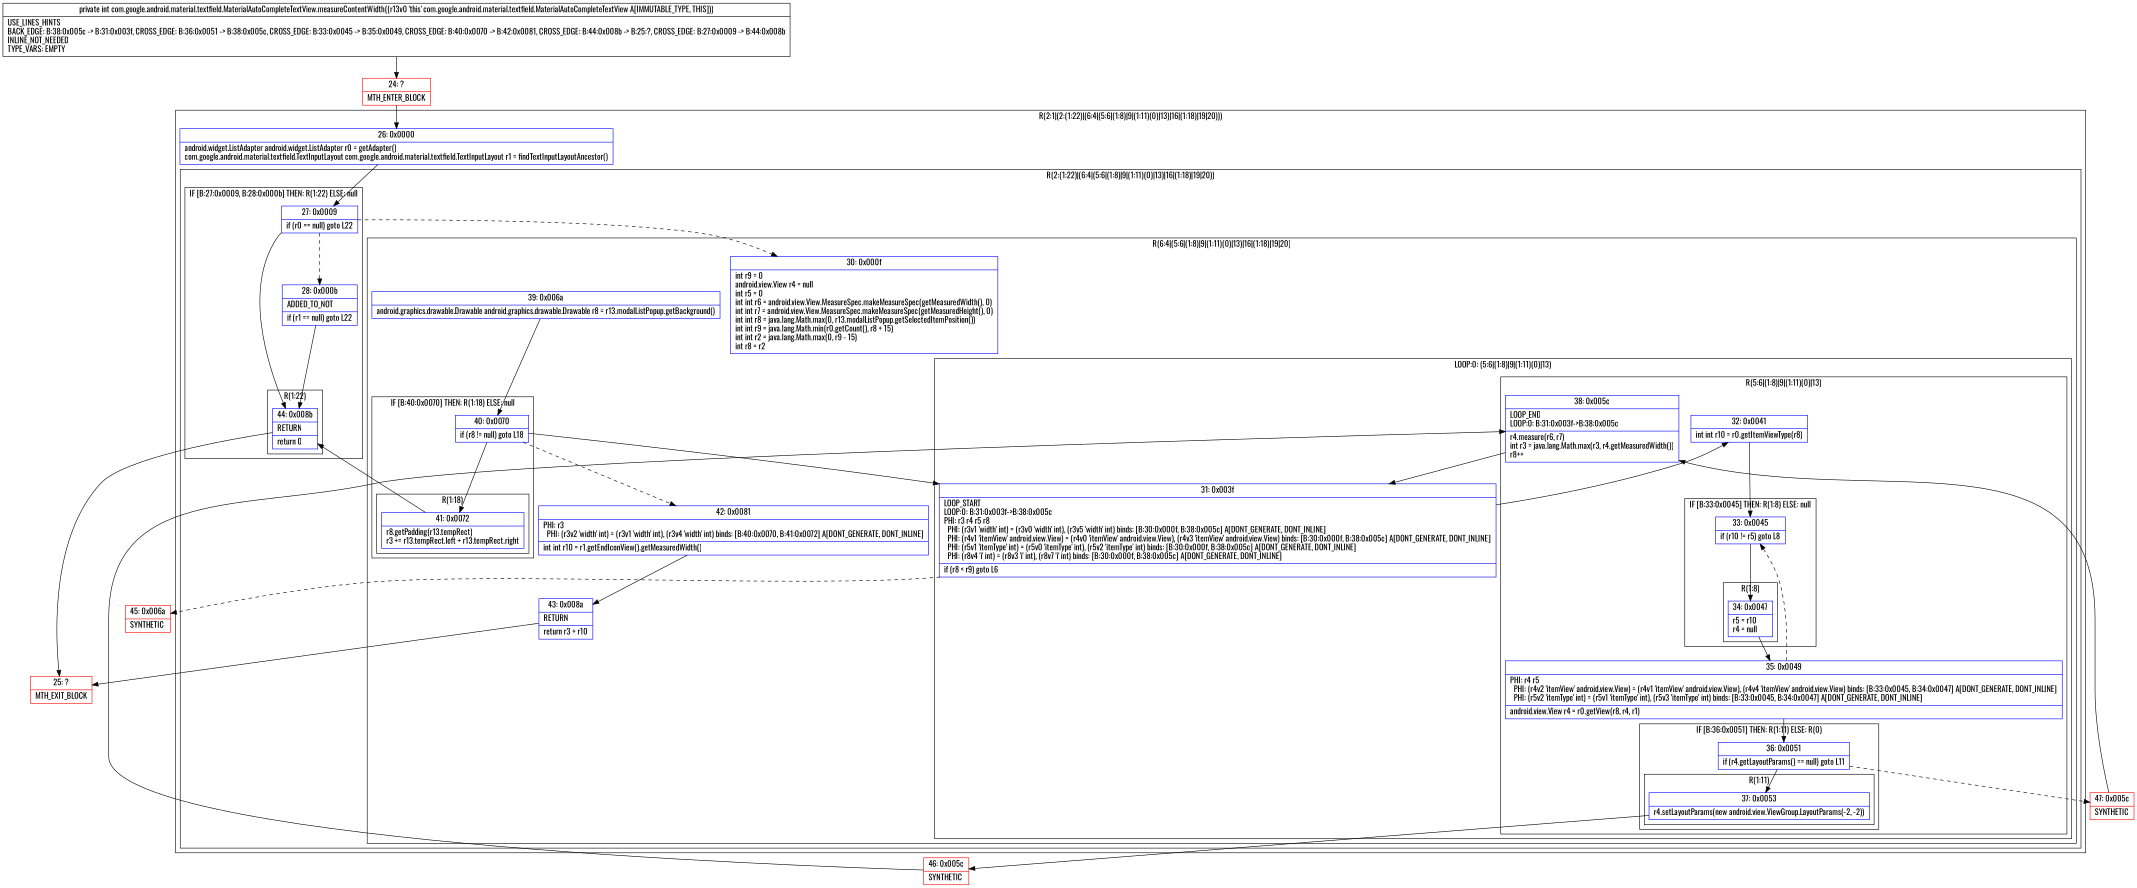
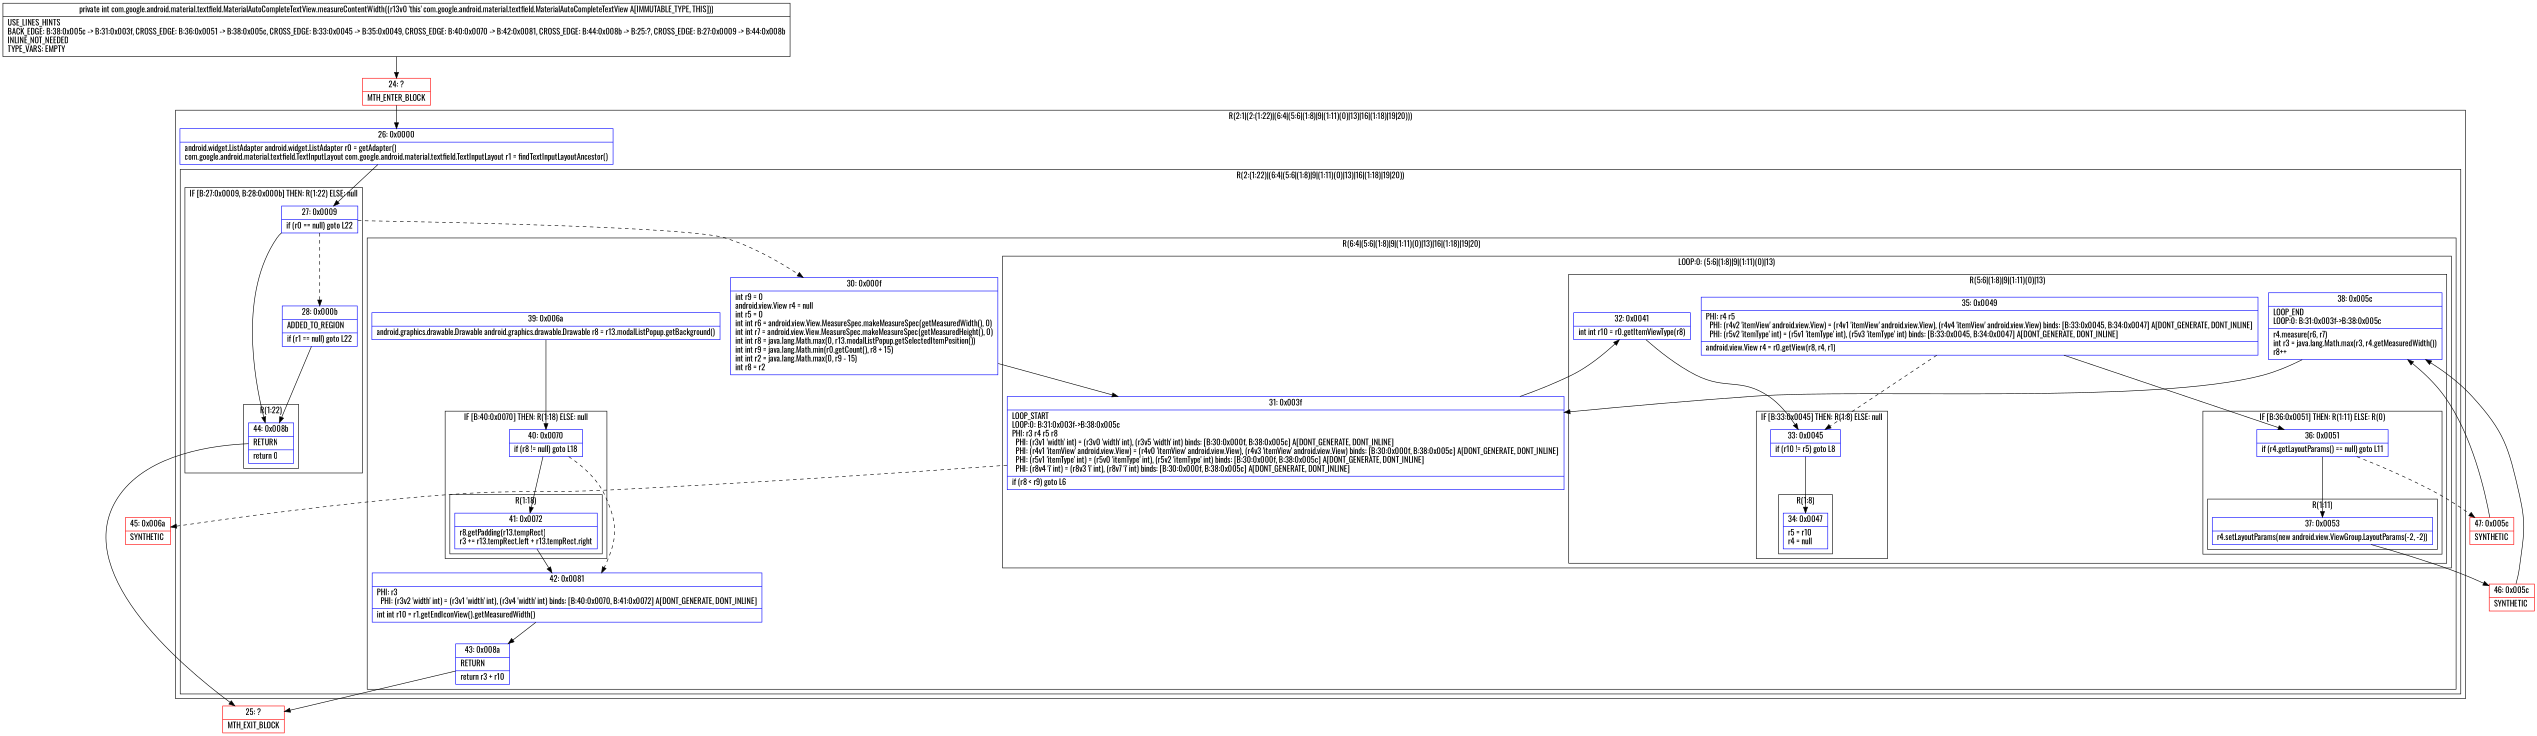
node "28: 0x000b": text "ADDED_TO_NOT" -> "ADDED_TO_REGION"
edge "40: 0x0070" -> "31: 0x003f": now "30: 0x000f" -> "31: 0x003f"
edge "41: 0x0072" -> "44: 0x008b": now "41: 0x0072" -> "42: 0x0081"
edge "34: 0x0047" -> "35: 0x0049": removed
